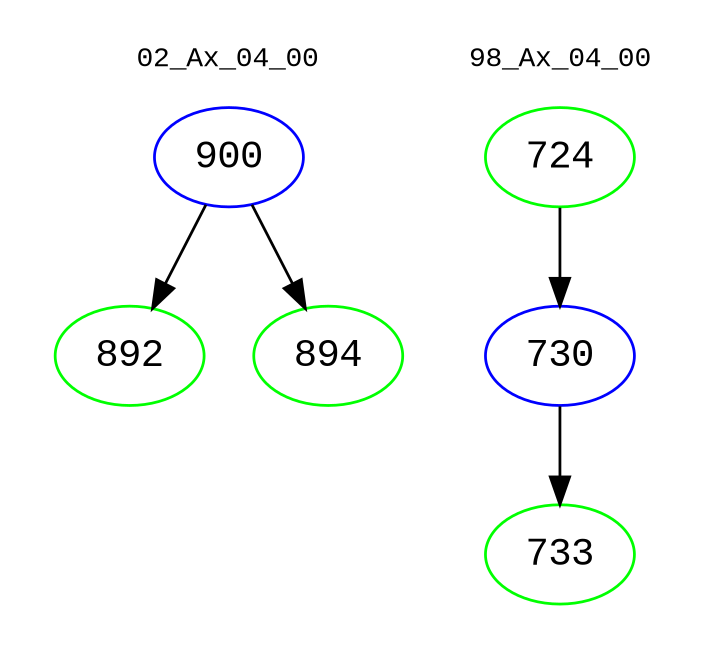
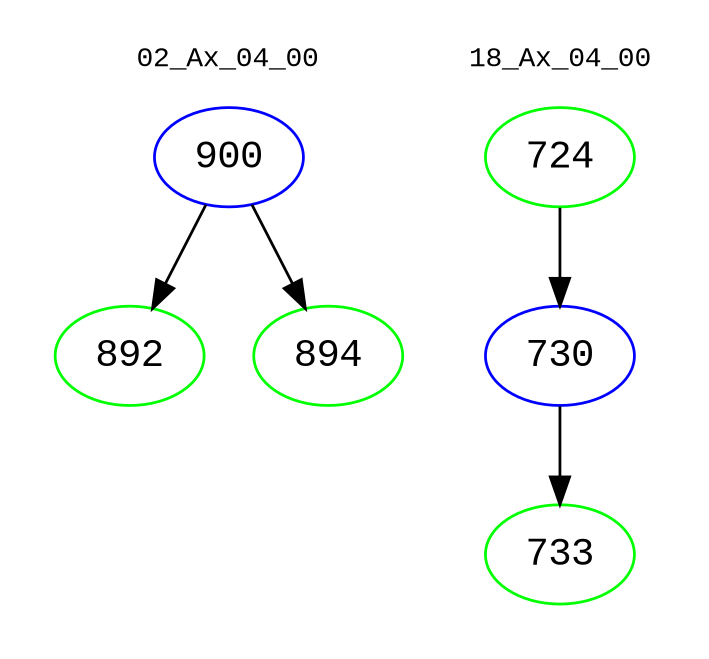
cluster "98_Ax_04_00": label "98_Ax_04_00" -> "18_Ax_04_00"
